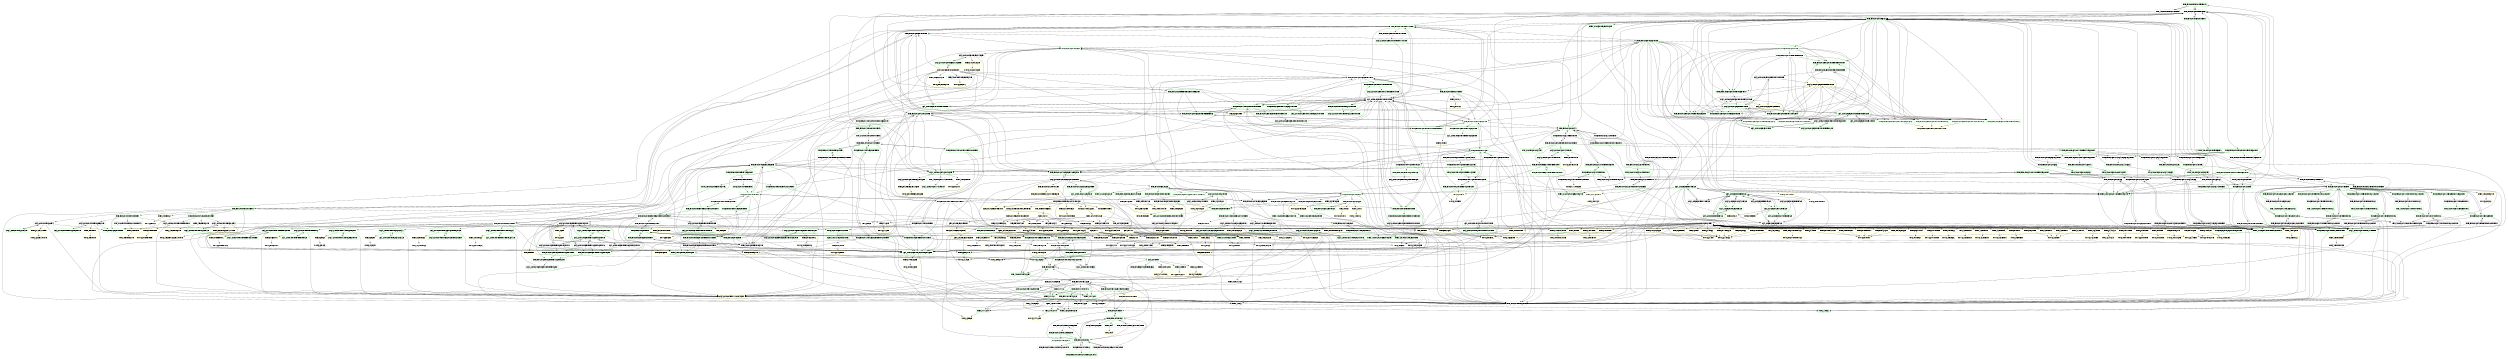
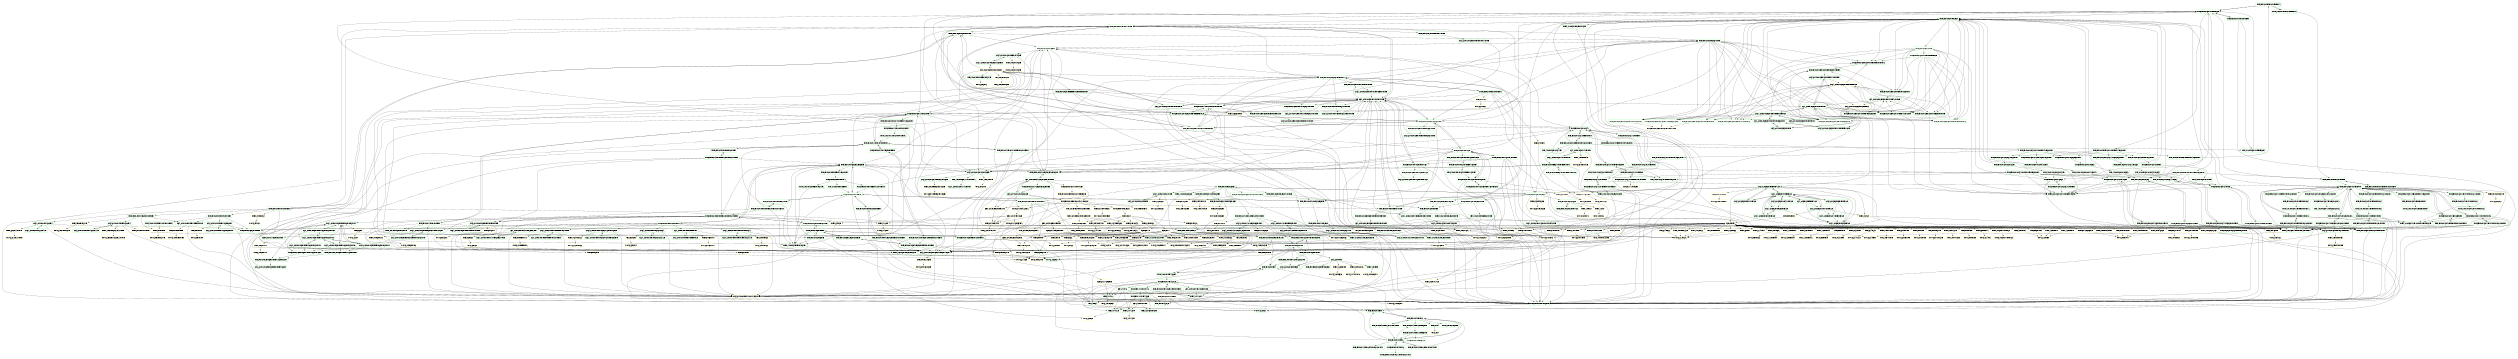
node "CLAS-CL_XCO_DOMAIN_OUTPUT_STYLE_F": removed
